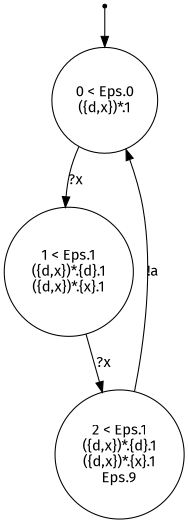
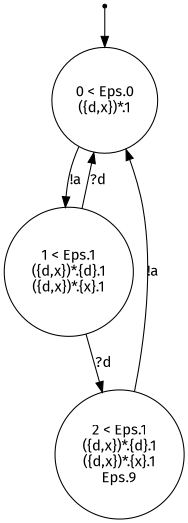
edge "0 < Eps.0 ({d,x})*.1" -> "1 < Eps.1 ({d,x})*.{d}.1 ({d,x})*.{x}.1": label "?x" -> "!a"
edge "1 < Eps.1 ({d,x})*.{d}.1 ({d,x})*.{x}.1" -> "0 < Eps.0 ({d,x})*.1": added, label "?d"
edge "1 < Eps.1 ({d,x})*.{d}.1 ({d,x})*.{x}.1" -> "2 < Eps.1 ({d,x})*.{d}.1 ({d,x})*.{x}.1 Eps.9": label "?x" -> "?d"
